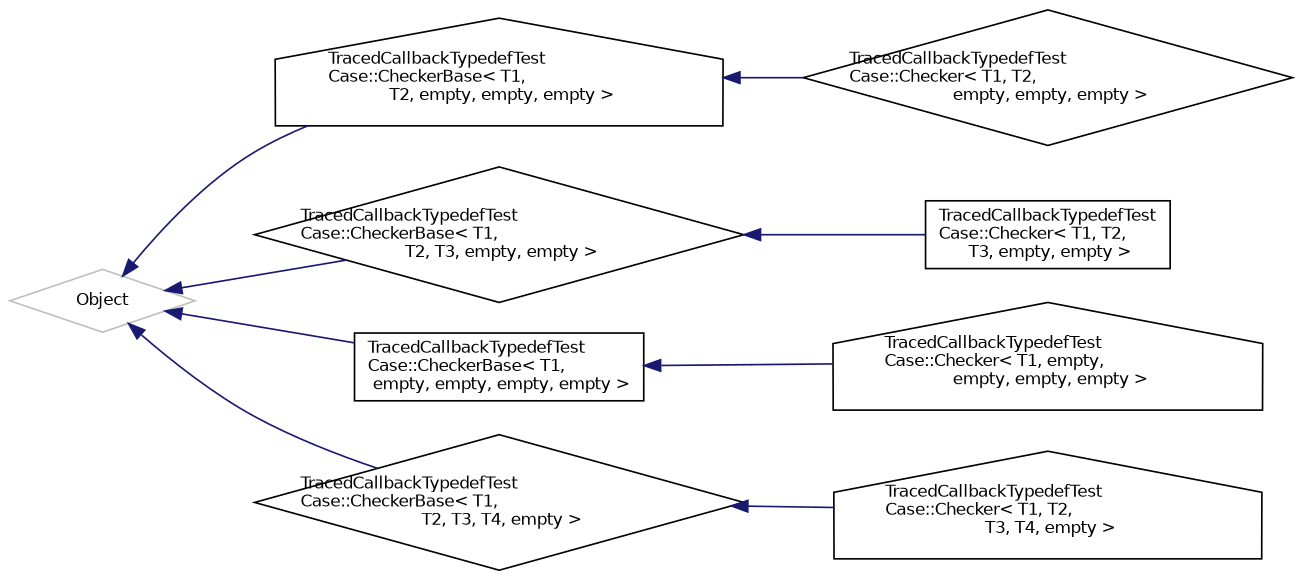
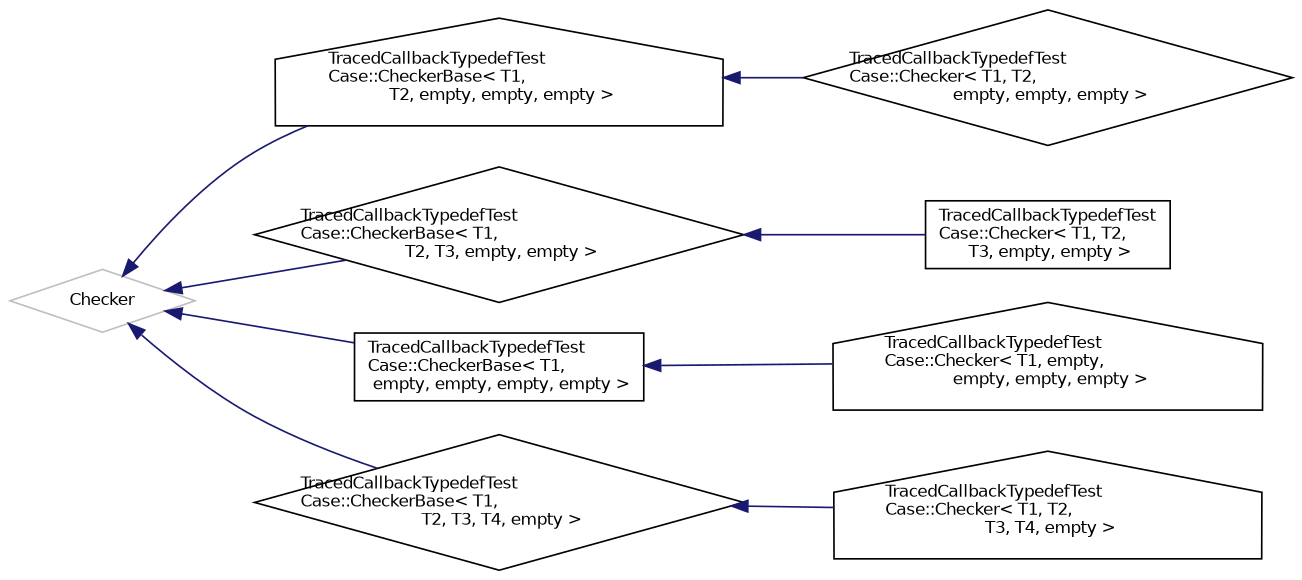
node "Object": label "Object" -> "Checker"
